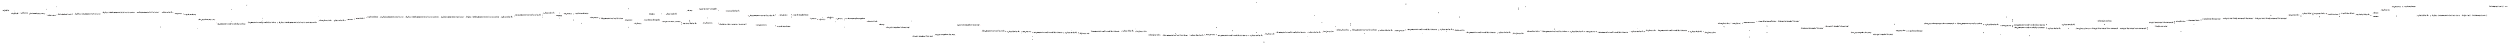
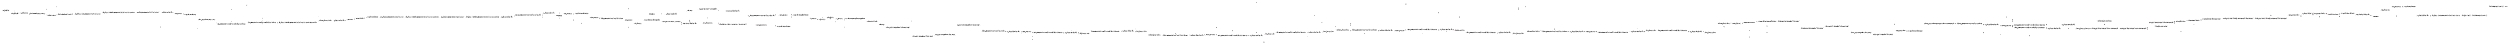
node "br label %for.inc19.i": removed
